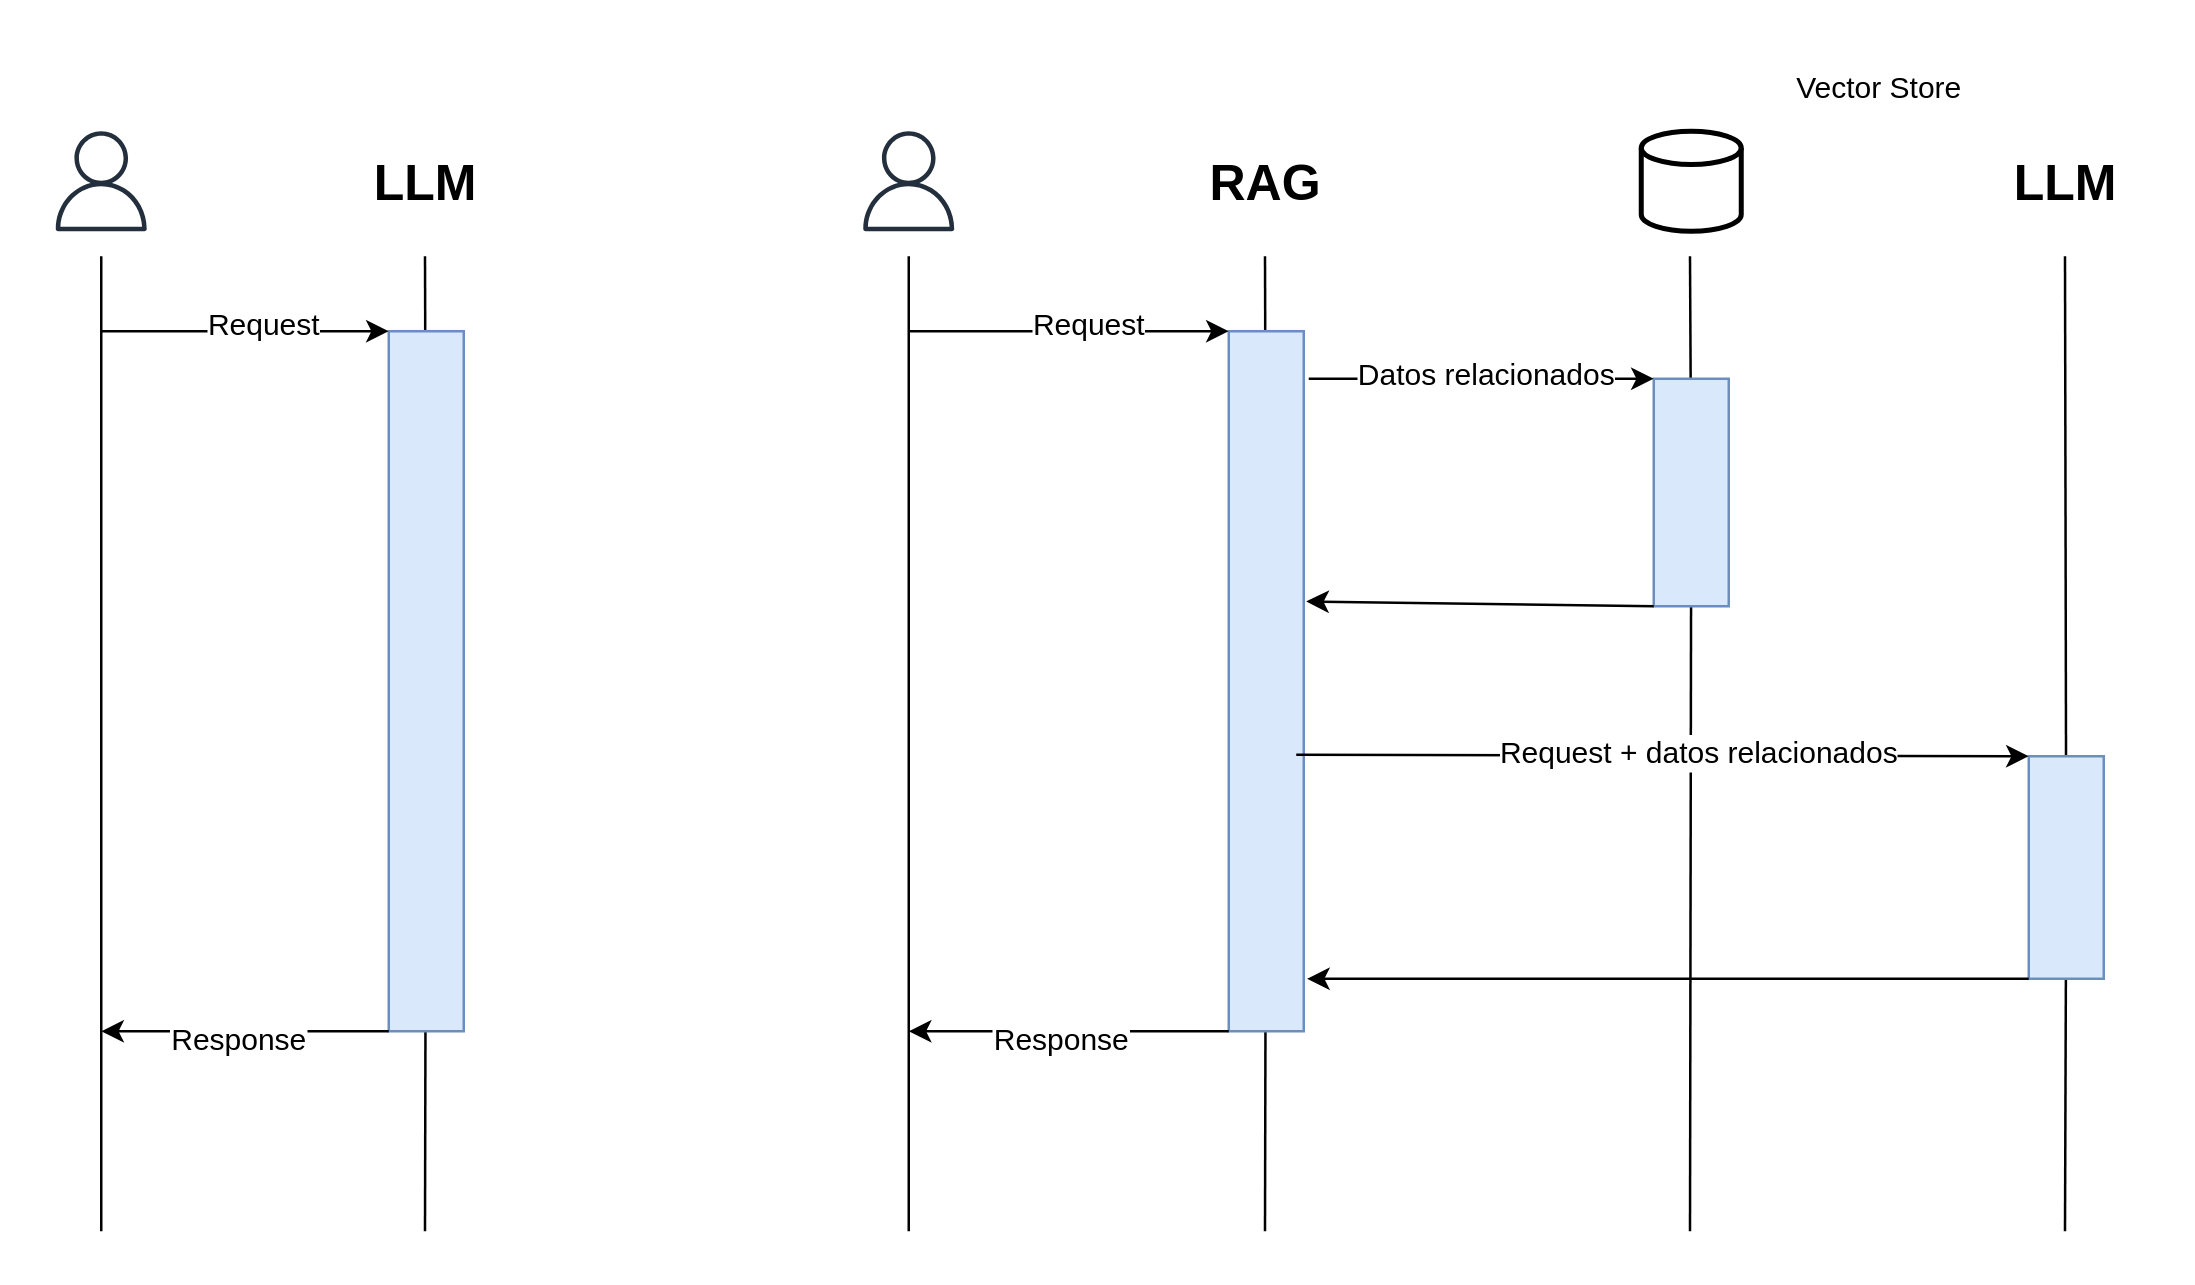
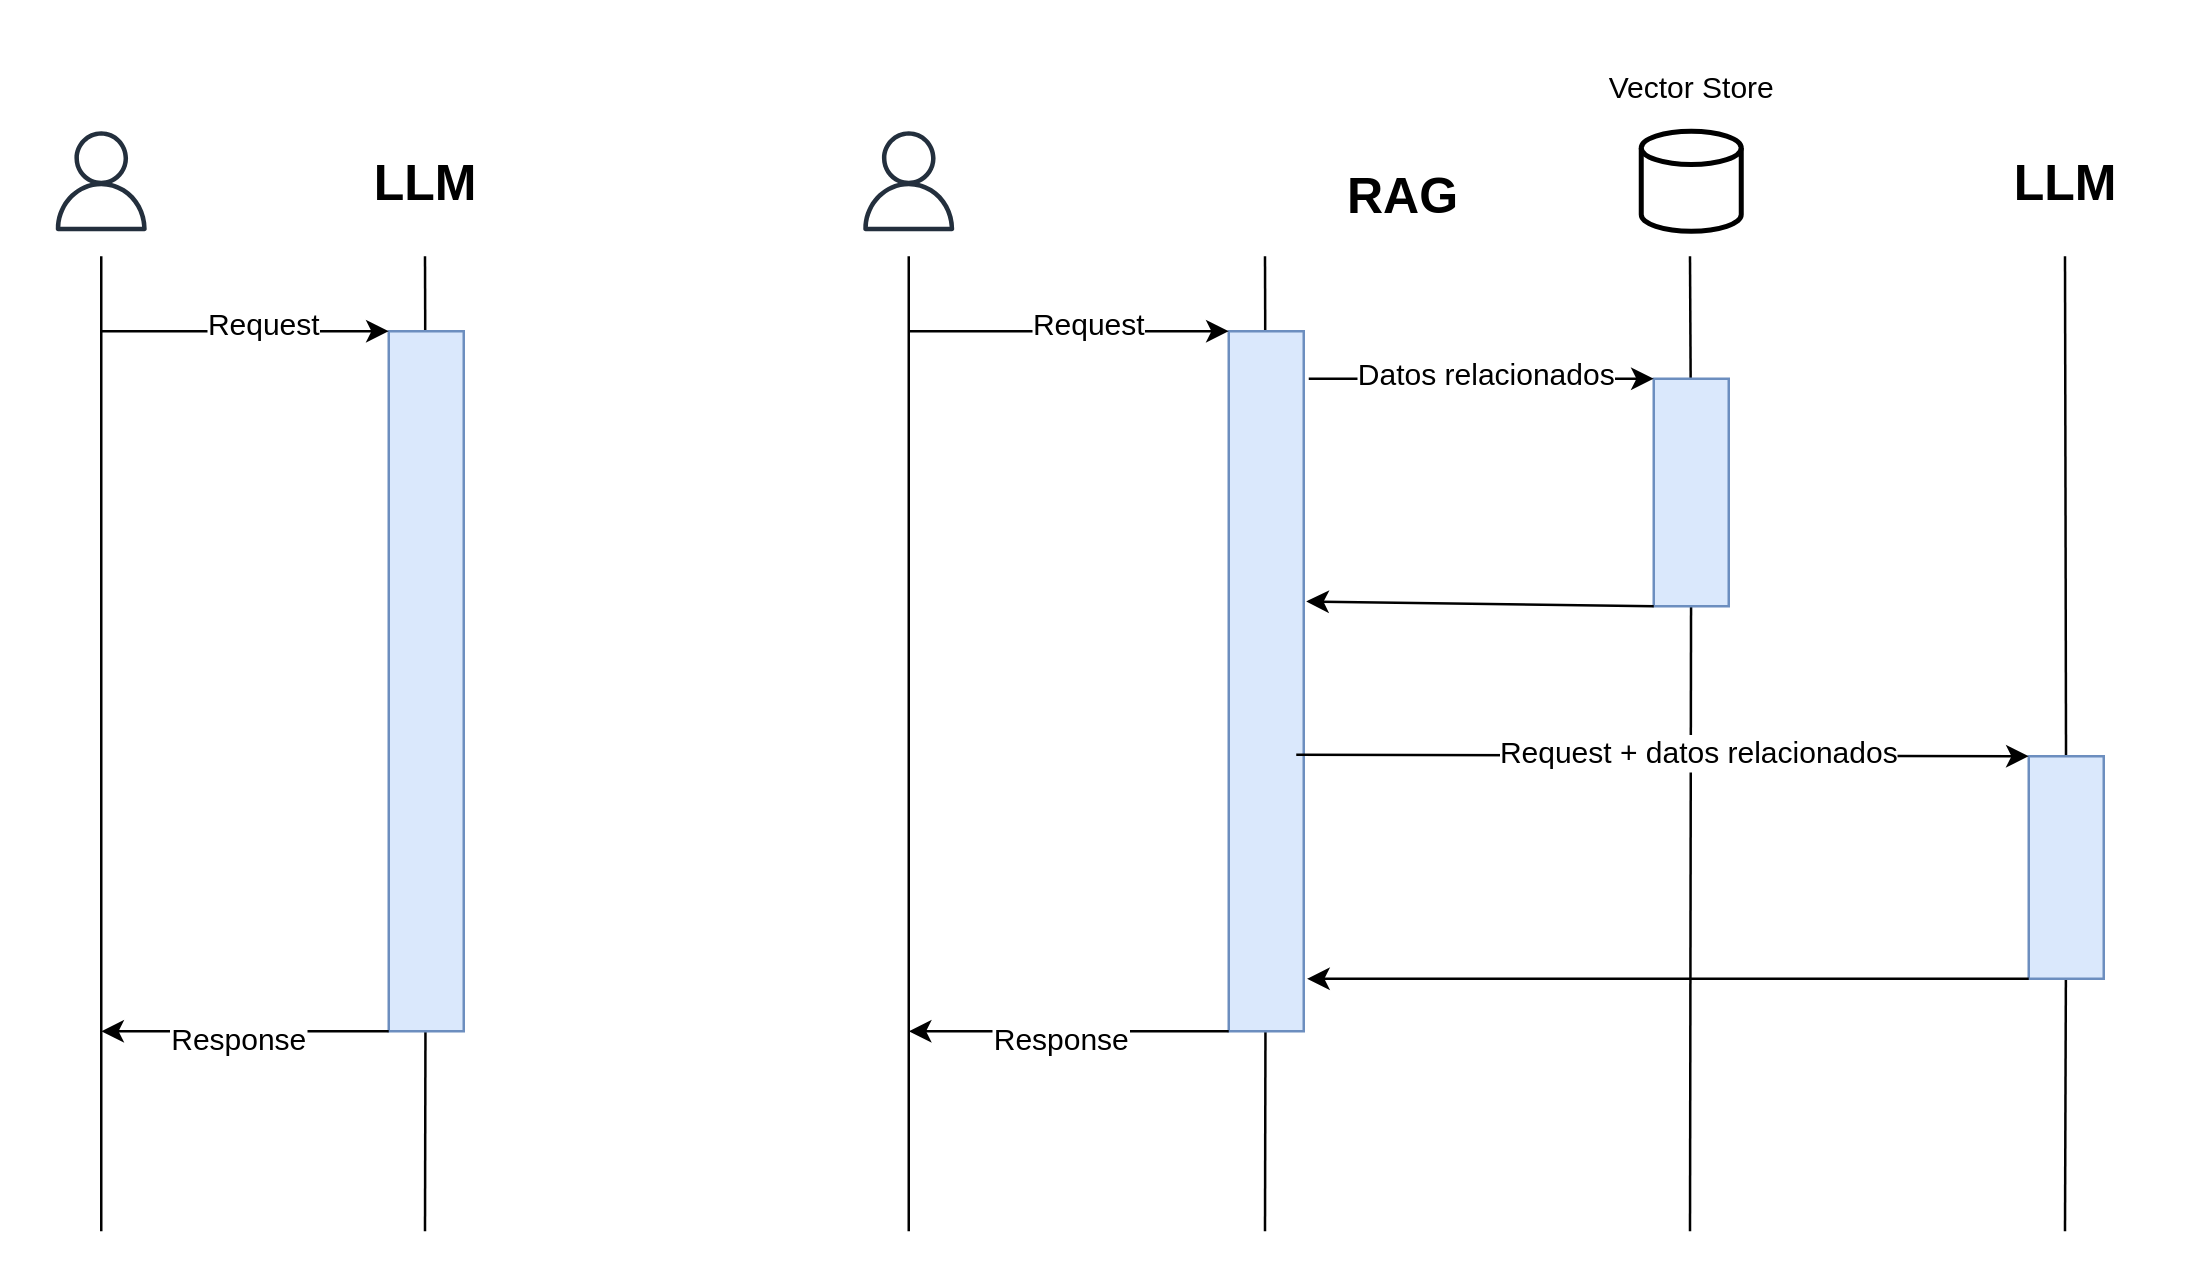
node "Vector Store": moved (1879, 89) -> (1691, 89)
node "RAG": moved (1266, 181) -> (1404, 194)
